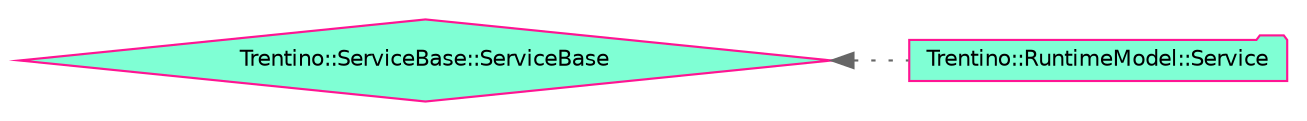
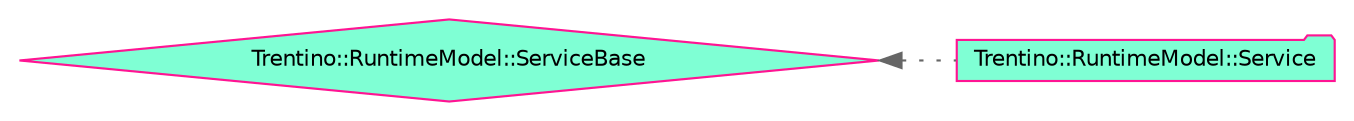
node "Trentino::ServiceBase::ServiceBase": label "Trentino::ServiceBase::ServiceBase" -> "Trentino::RuntimeModel::ServiceBase"
